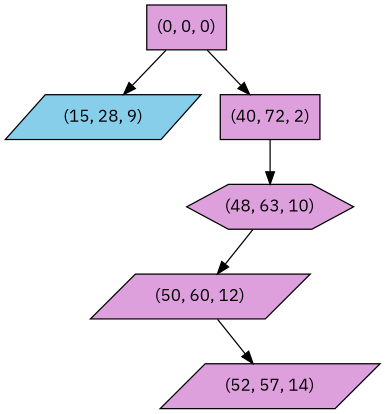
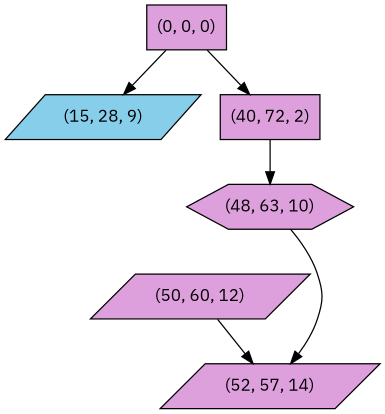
edge "(48, 63, 10)" -> "(50, 60, 12)": now "(48, 63, 10)" -> "(52, 57, 14)"
